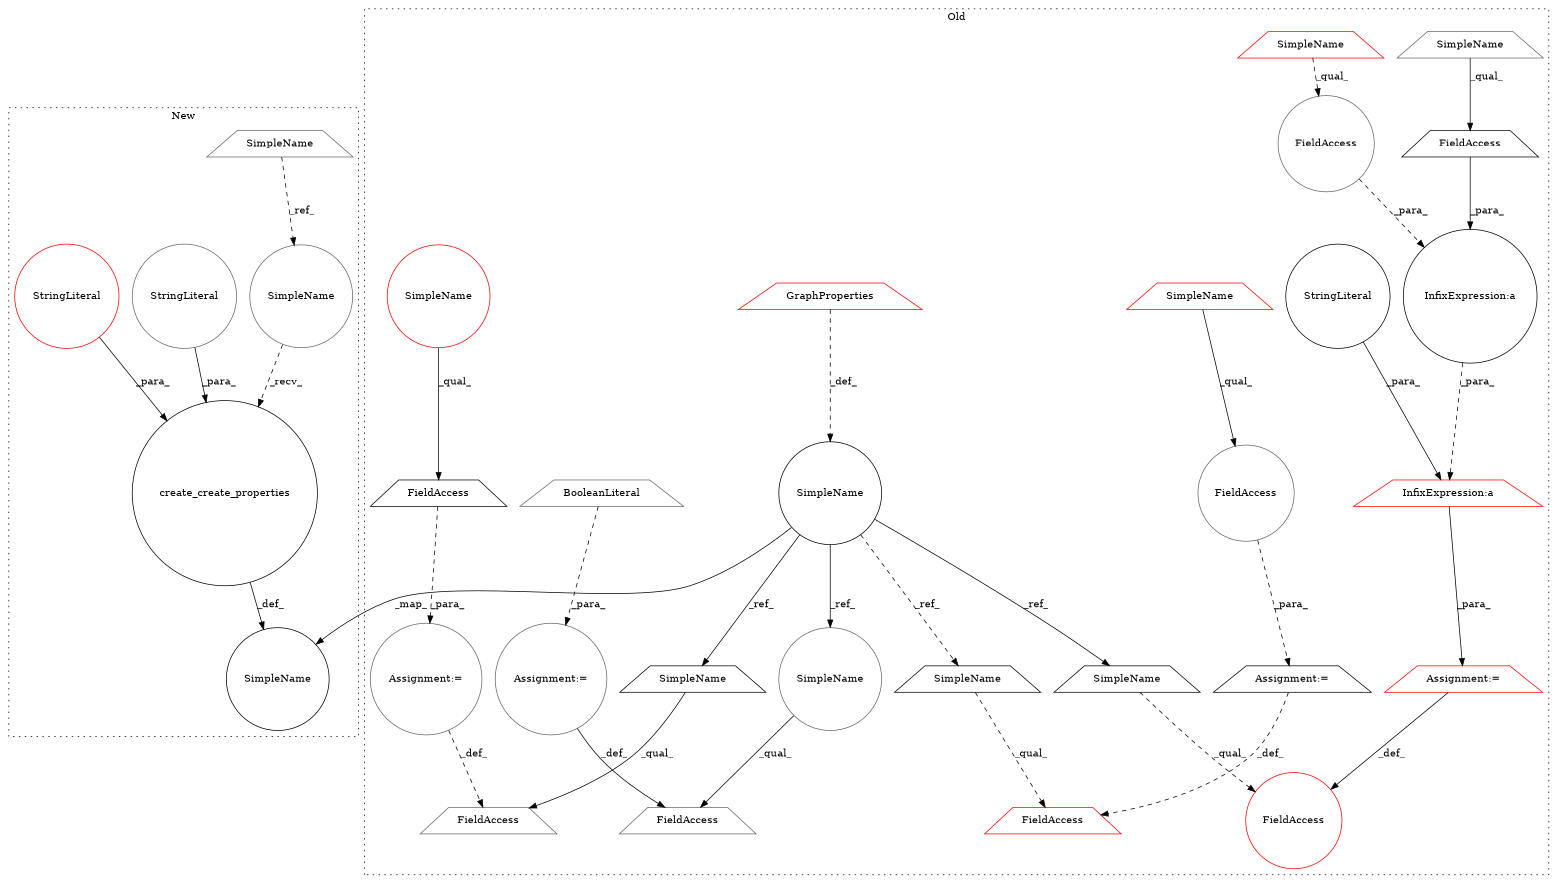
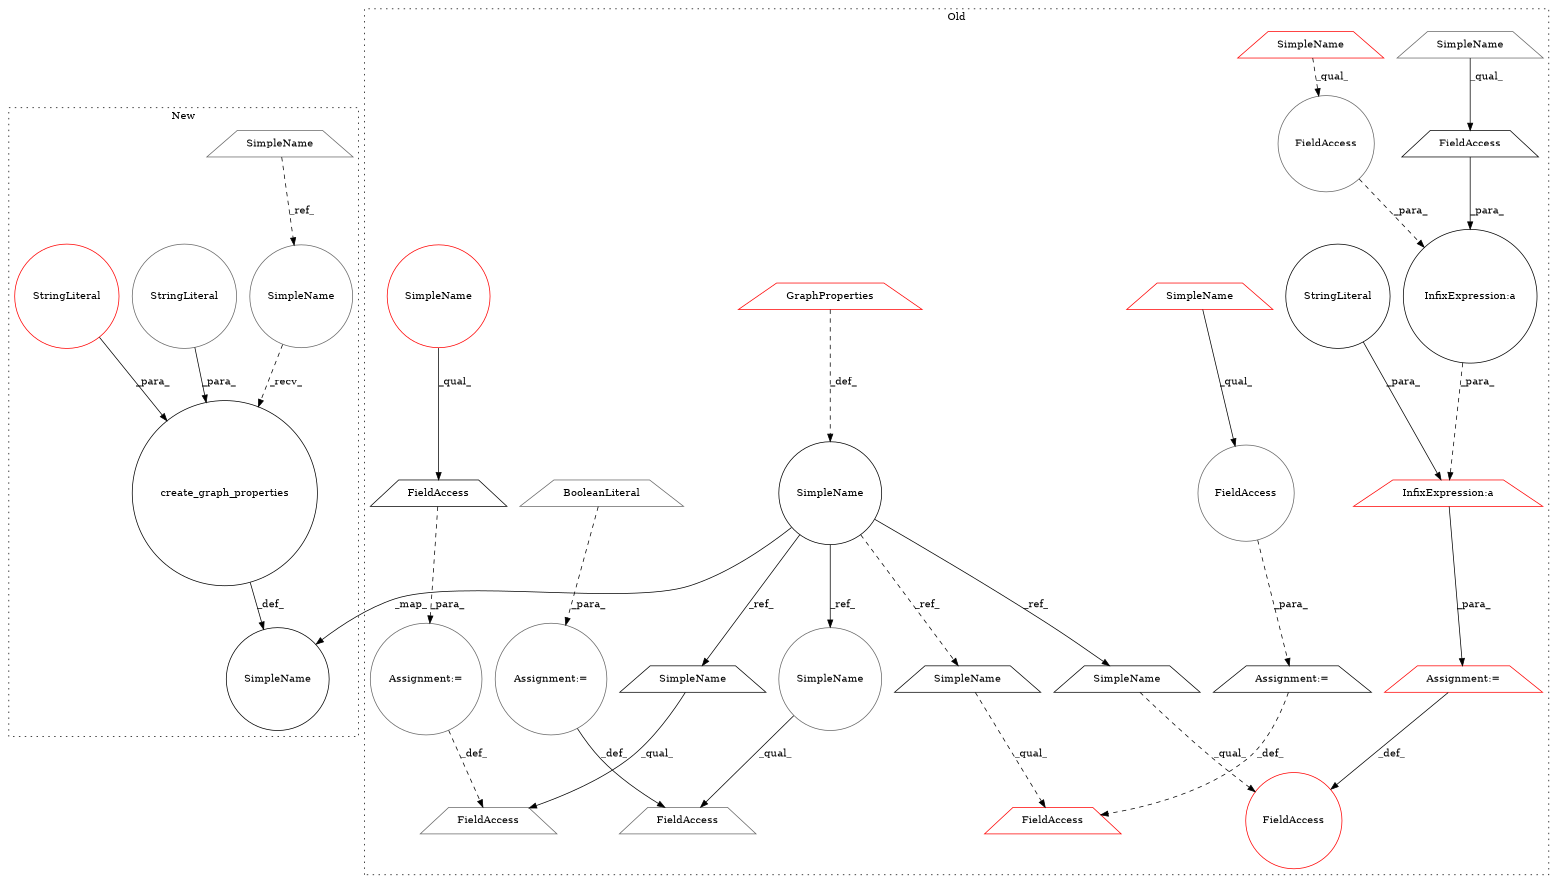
node "create_create_properties": label "create_create_properties" -> "create_graph_properties"
